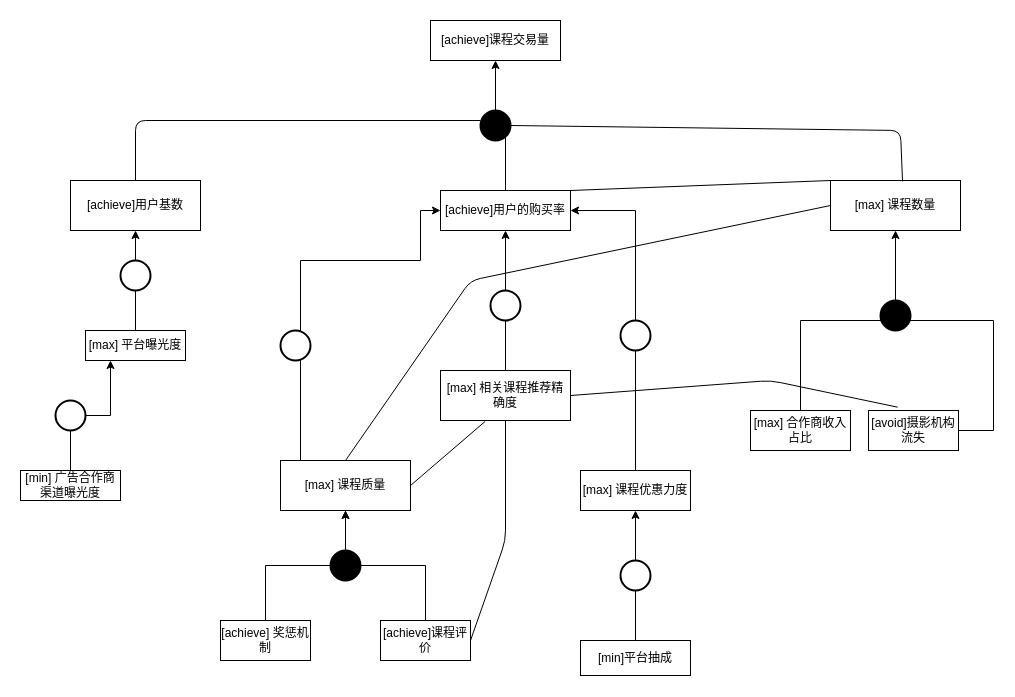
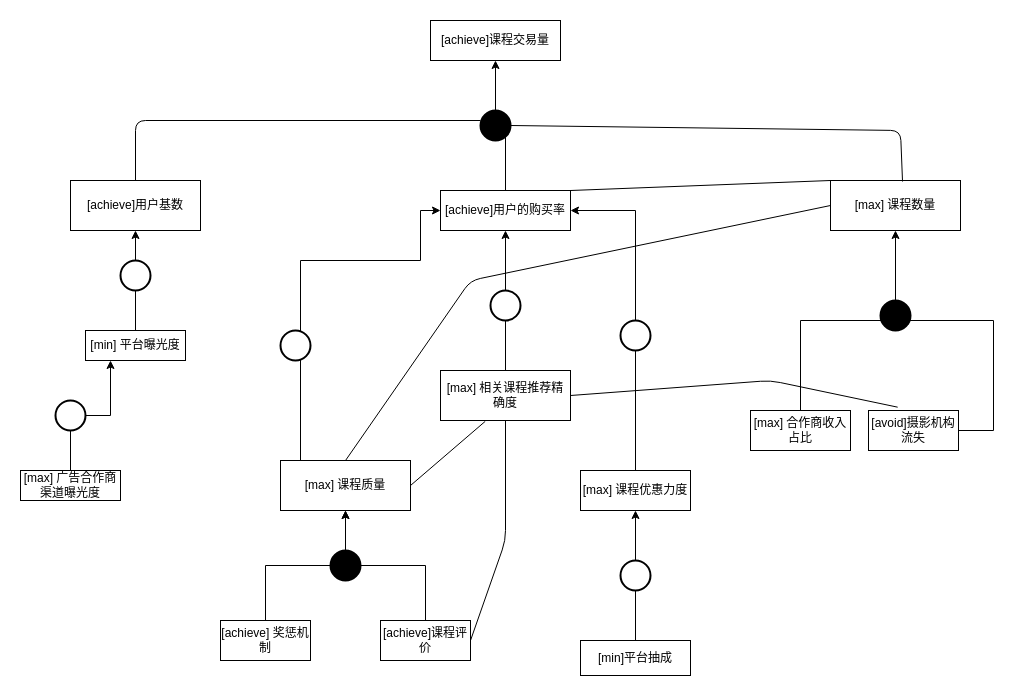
node "[max] 平台曝光度": label "[max] 平台曝光度" -> "[min] 平台曝光度"
node "[min] 广告合作商渠道曝光度": label "[min] 广告合作商渠道曝光度" -> "[max] 广告合作商渠道曝光度"
